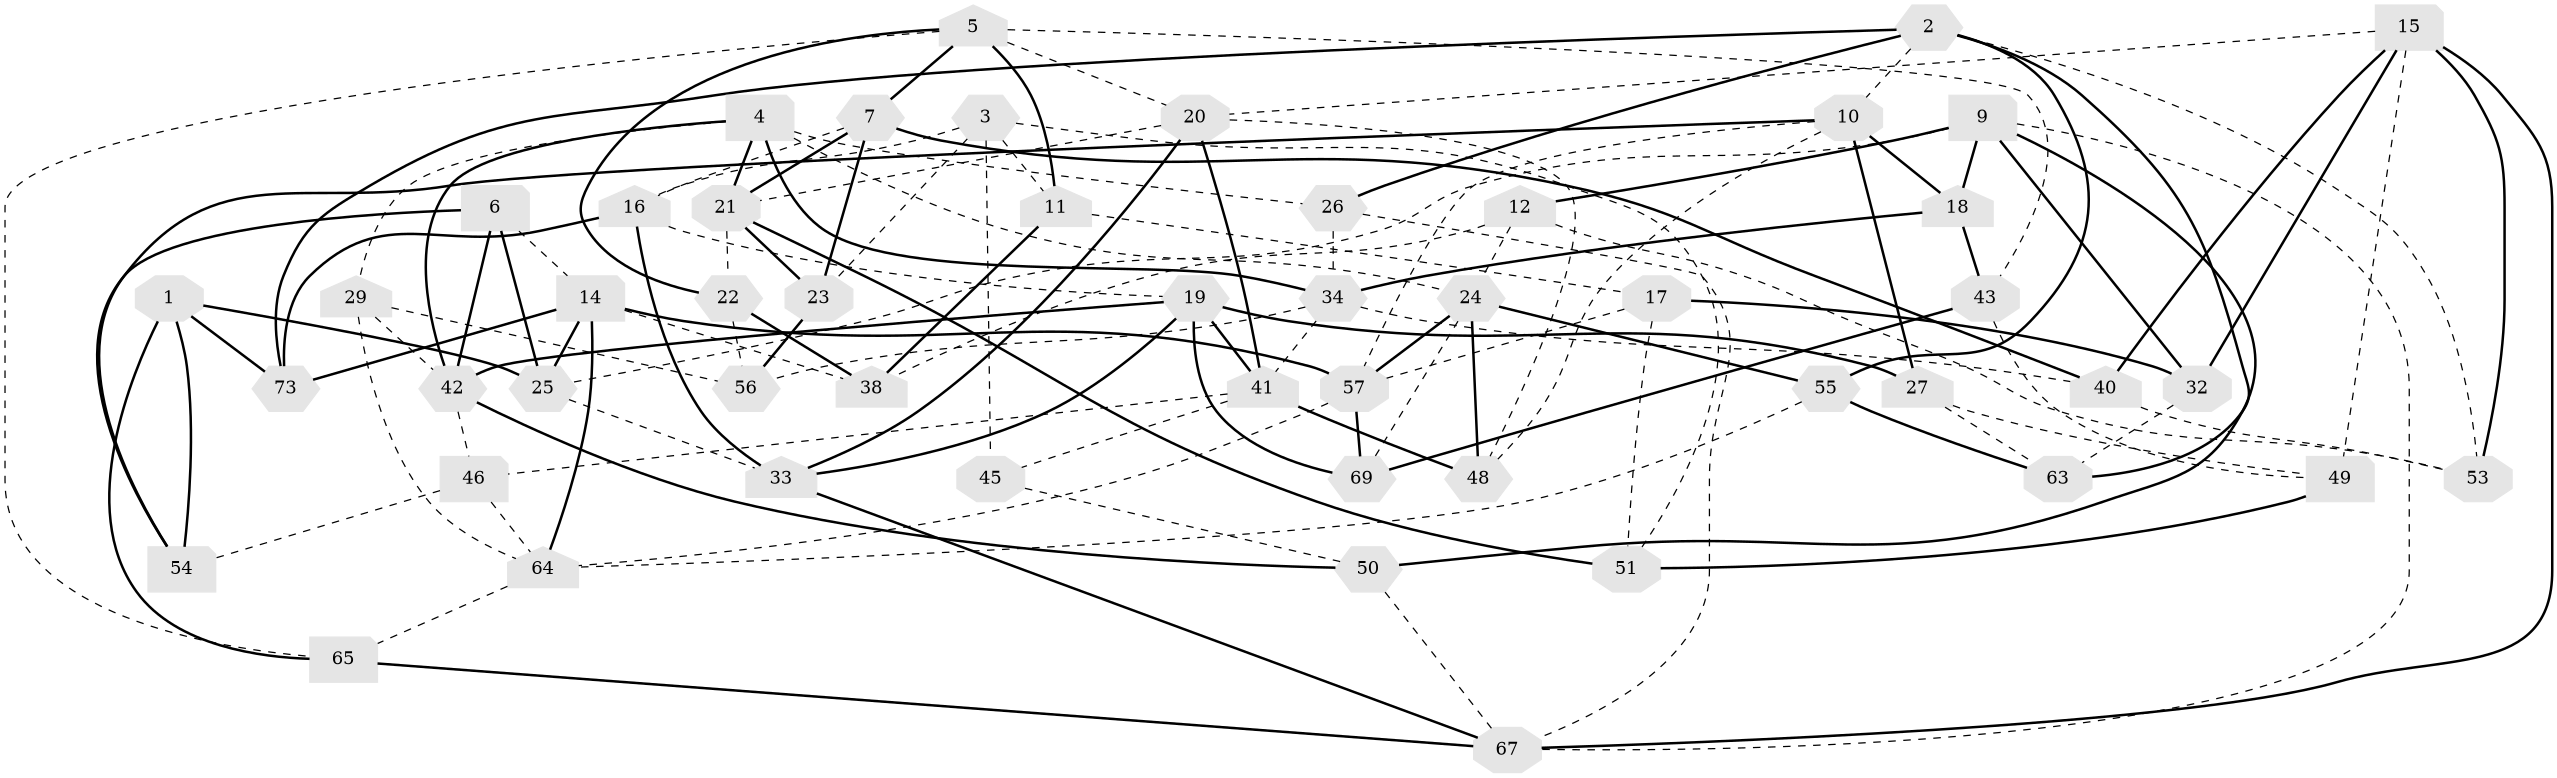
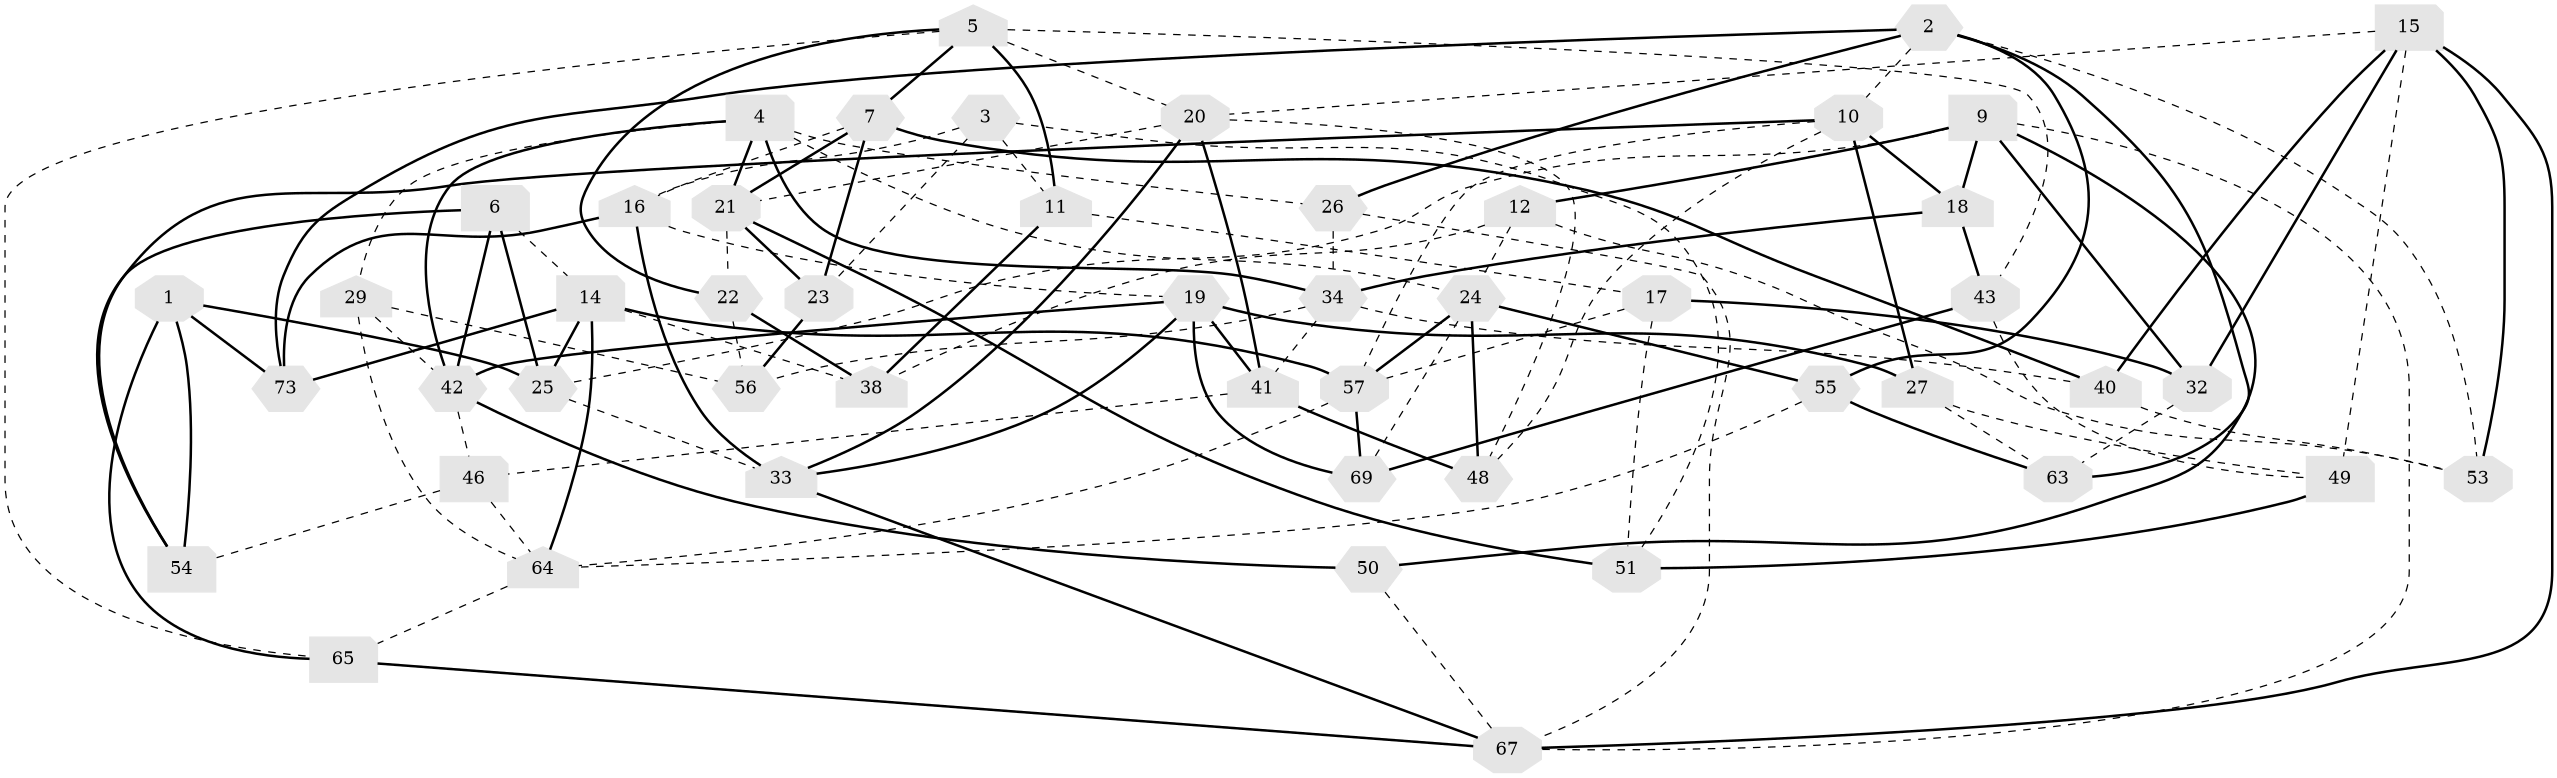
node "45": removed
